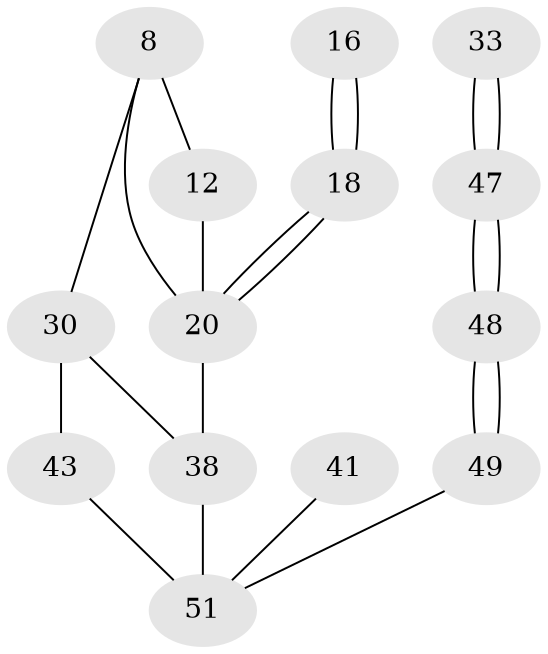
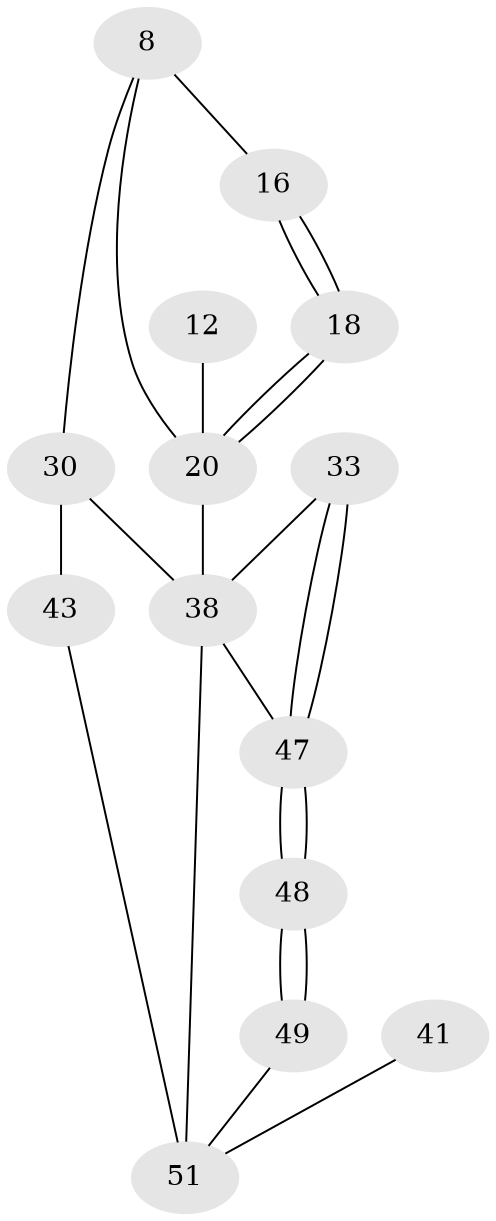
edge "8" -- "12": now "8" -- "16"
edge "33" -- "38": added
edge "38" -- "47": added
